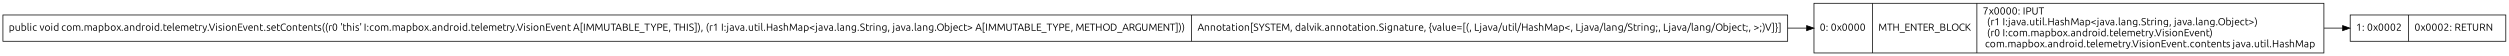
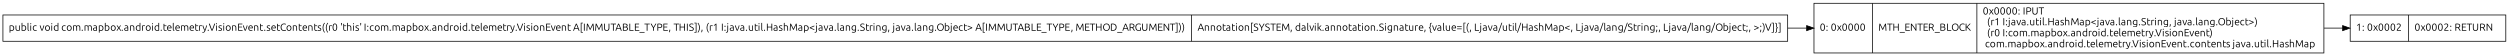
node "0: 0x0000": text "7x0000: IPUT" -> "0x0000: IPUT"
